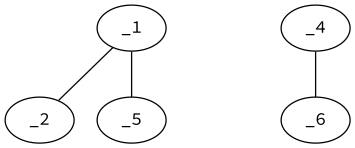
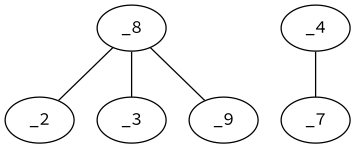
node "_1": label "_1" -> "_8"
node "_5": label "_5" -> "_3"
node "_9": added
node "_6": label "_6" -> "_7"
